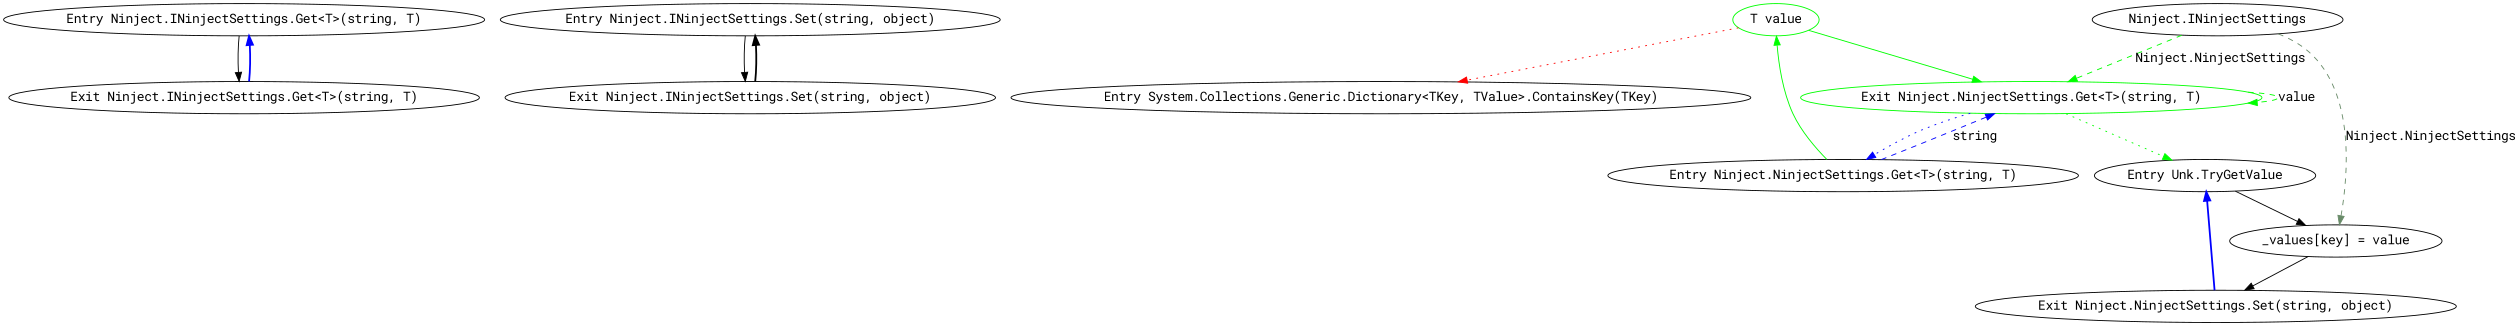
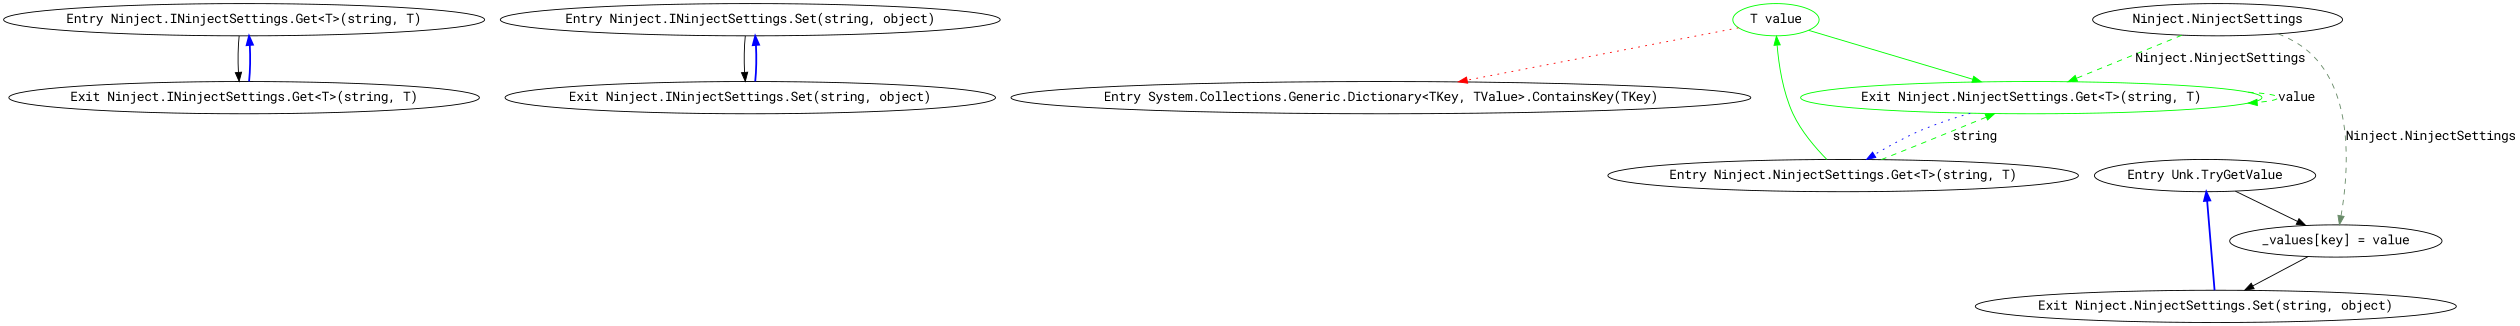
node "Ninject.INinjectSettings": label "Ninject.INinjectSettings" -> "Ninject.NinjectSettings"
edge "Exit Ninject.INinjectSettings.Set(string, object)" -> "Entry Ninject.INinjectSettings.Set(string, object)": color black -> blue
edge "Exit Ninject.NinjectSettings.Get<T>(string, T)" -> "Entry Unk.TryGetValue": removed
edge "Entry Ninject.NinjectSettings.Get<T>(string, T)" -> "Exit Ninject.NinjectSettings.Get<T>(string, T)": color blue -> green
